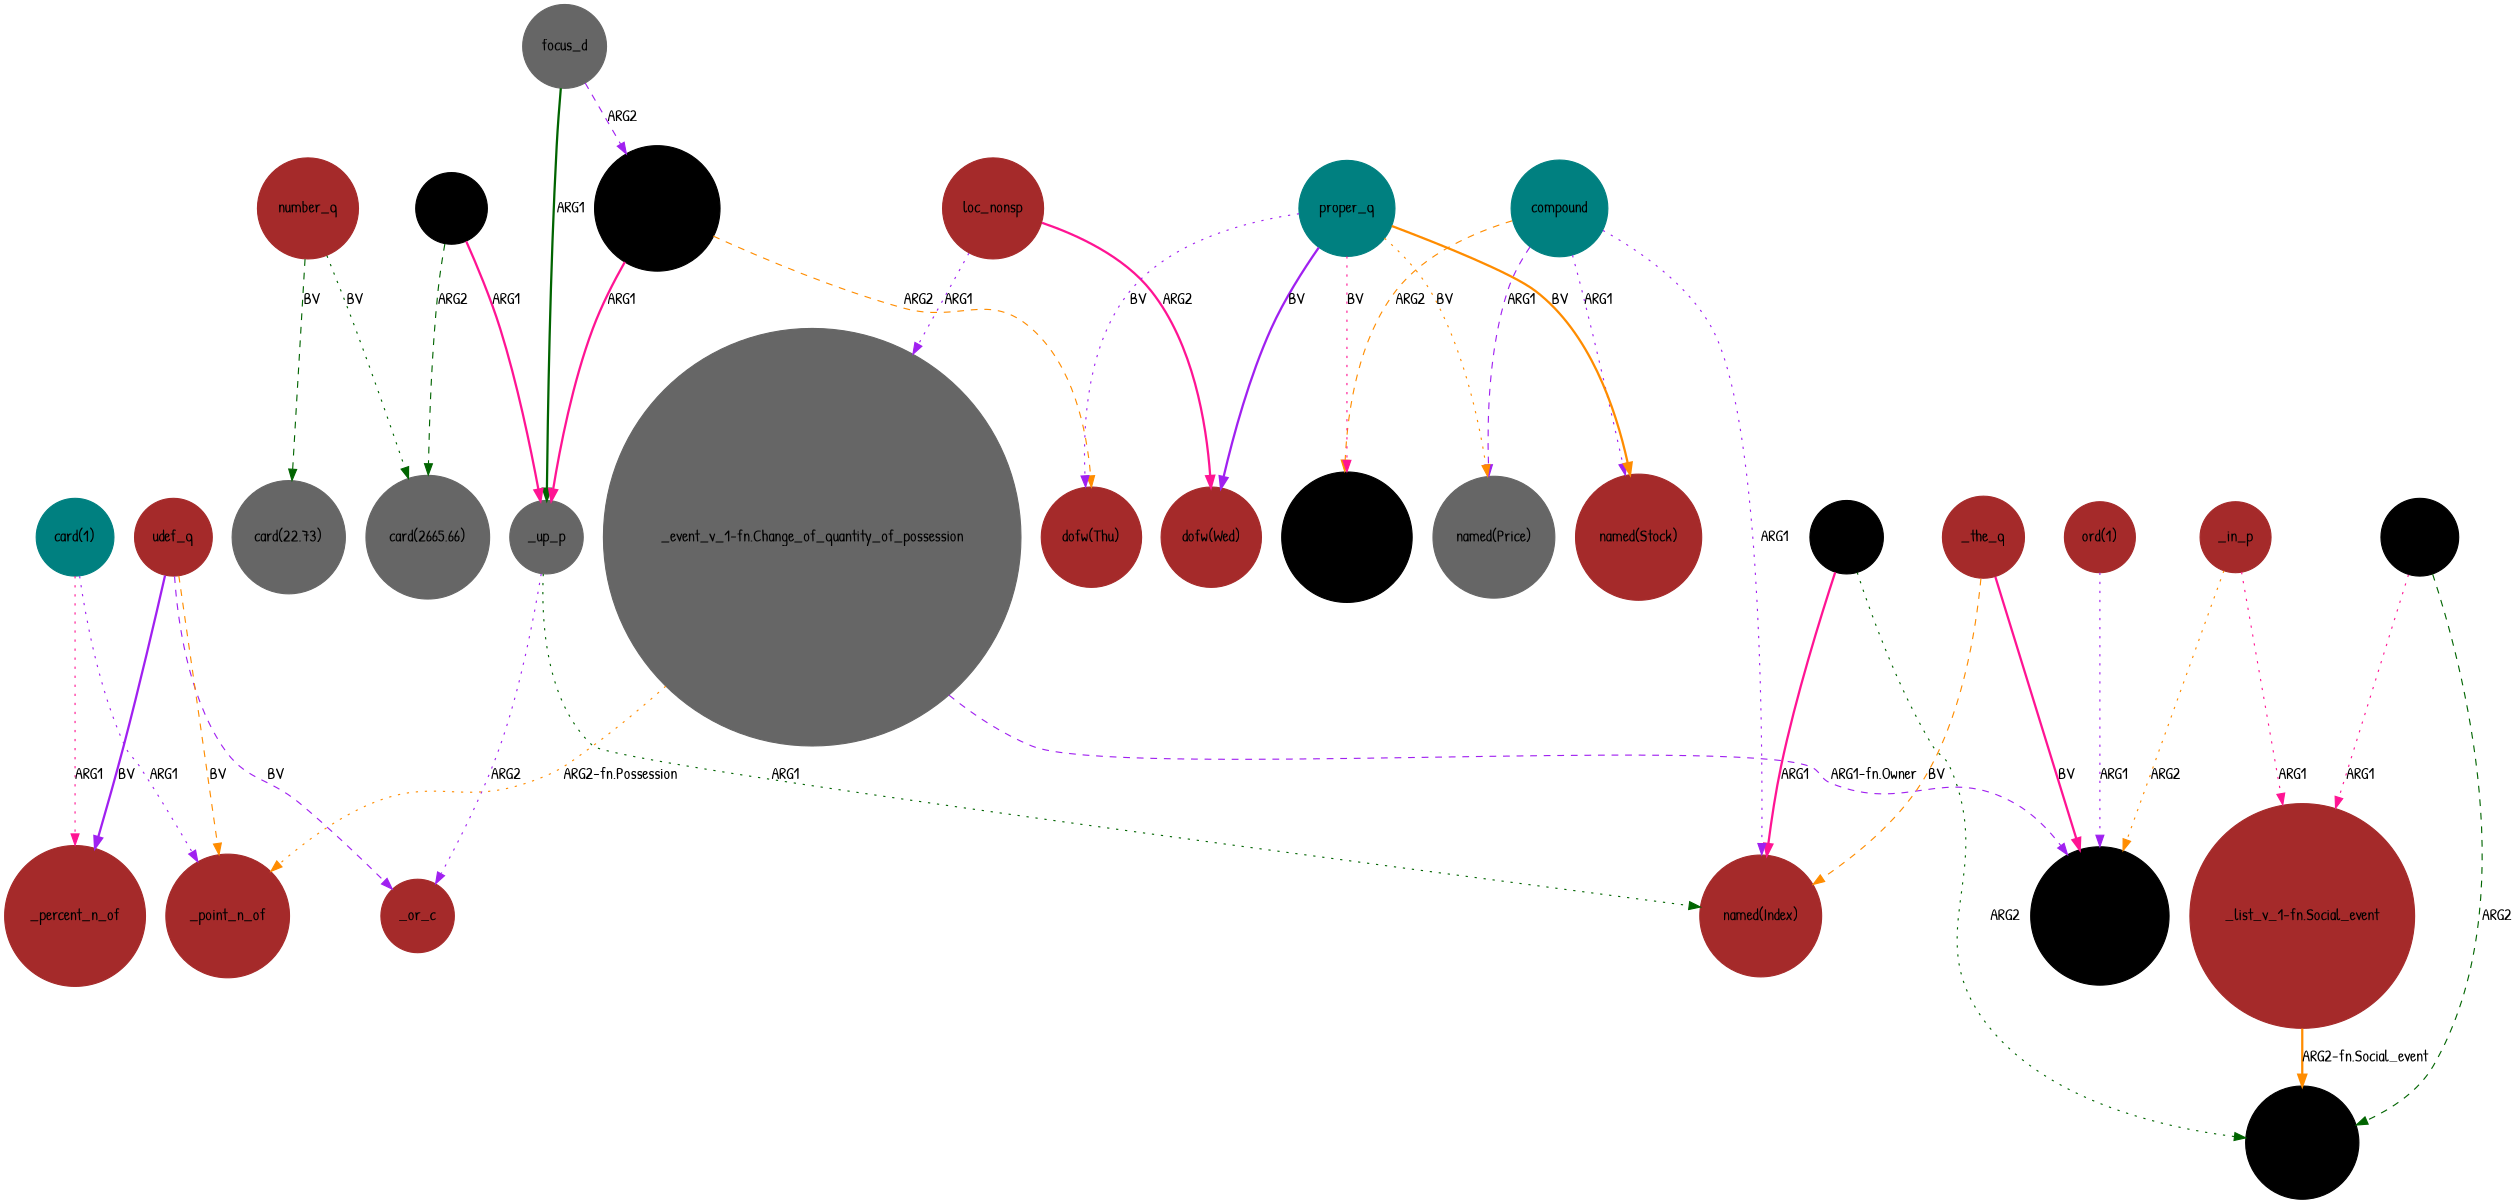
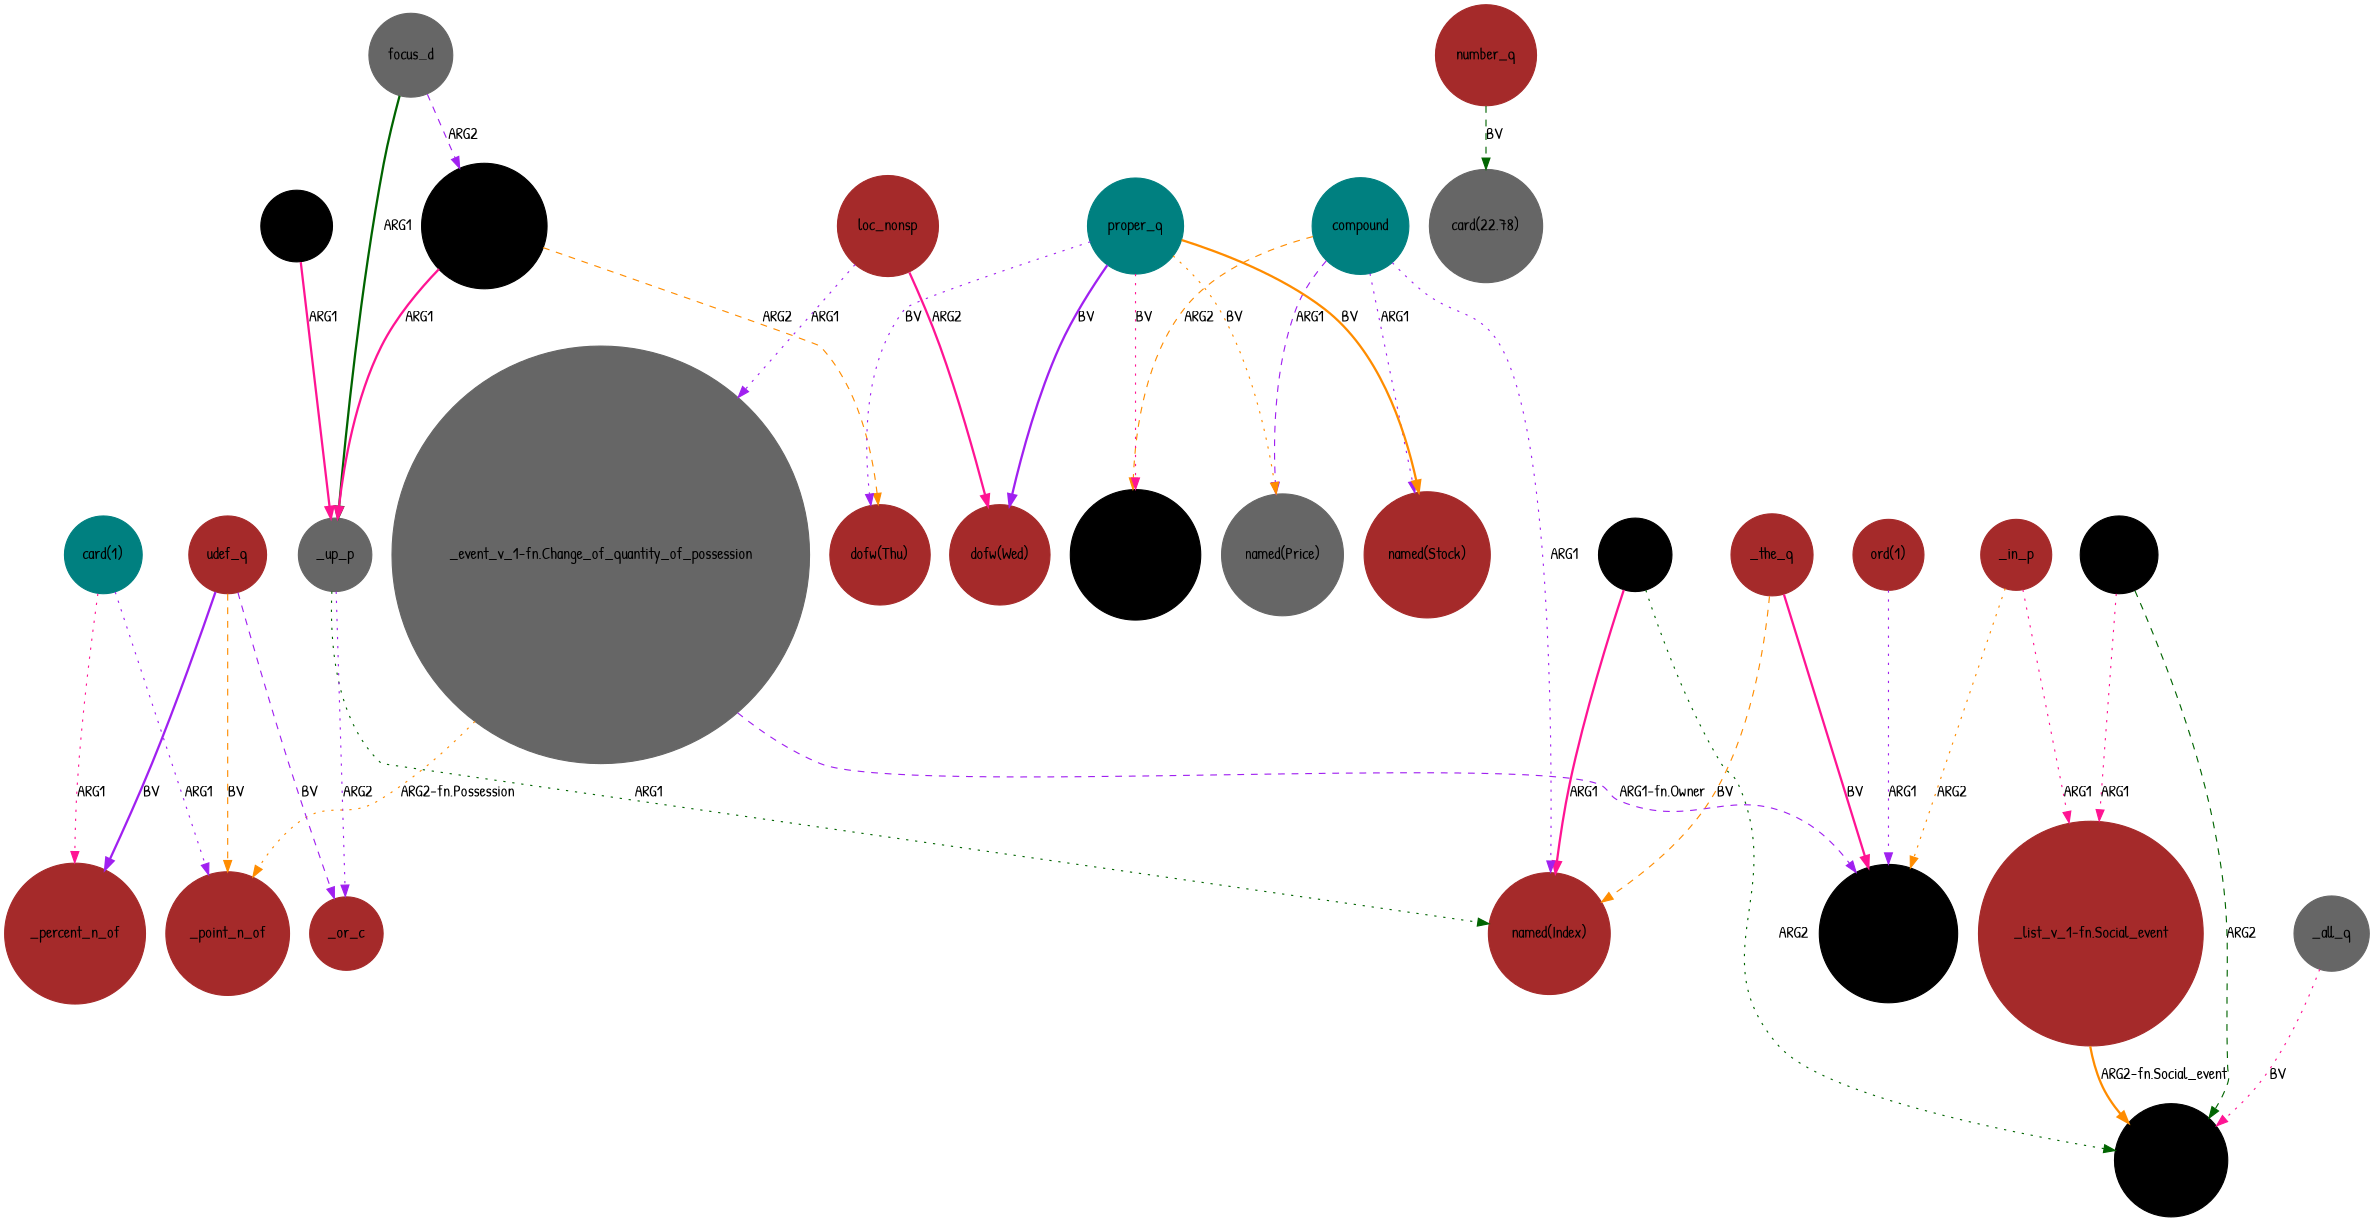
node "card(22.73)": label "card(22.73)" -> "card(22.78)"
node "card(2665.66)": removed
node "_all_q": added
